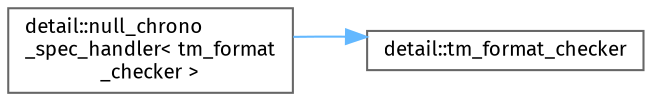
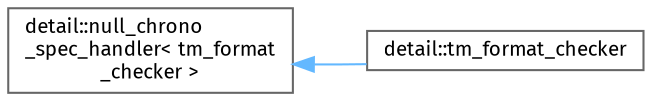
edge "detail::null_chrono _spec_handler< tm_format _checker >" -> "detail::tm_format_checker": reversed
